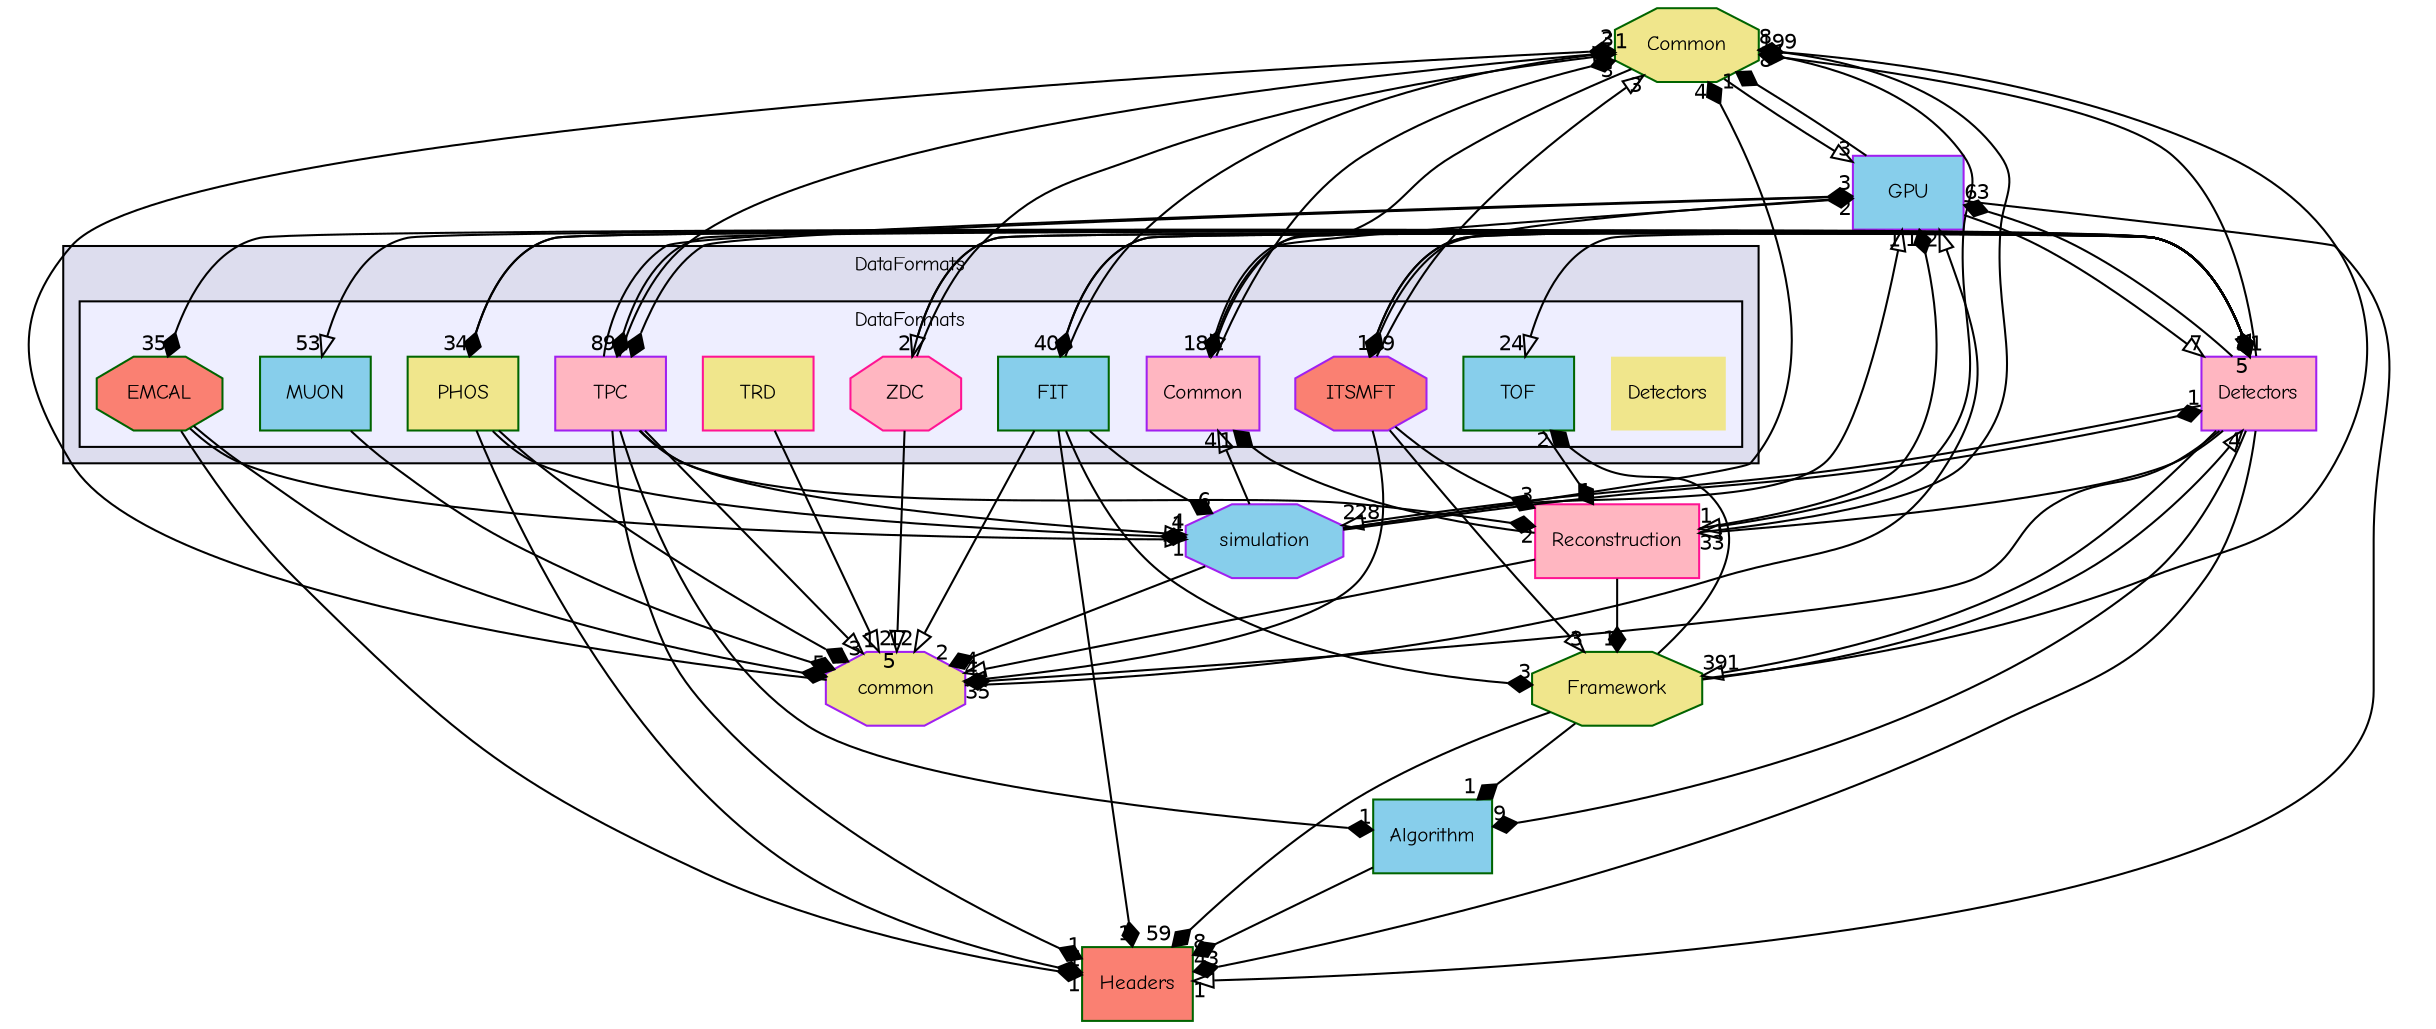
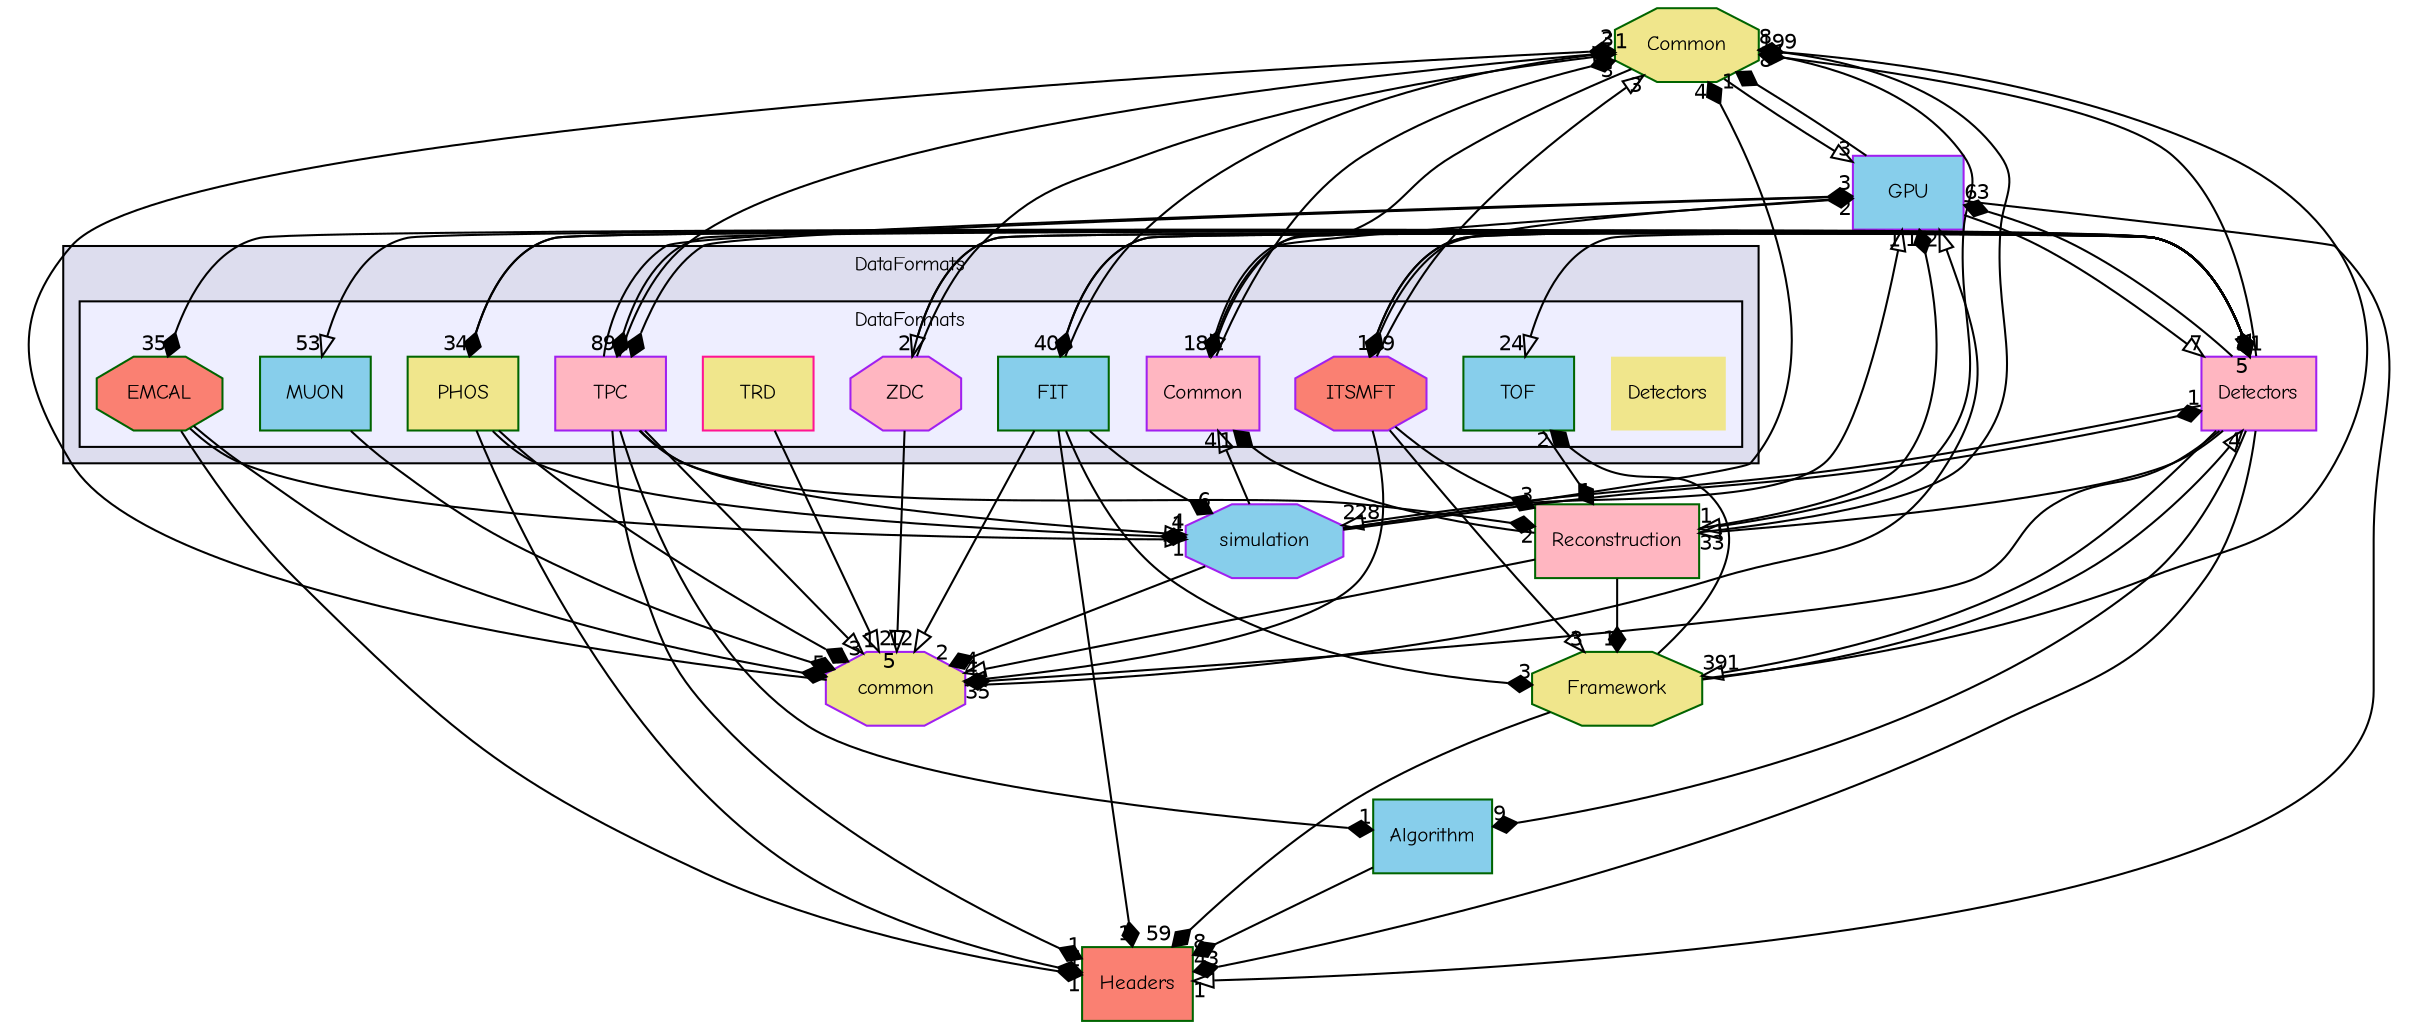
node "ZDC": color deeppink -> purple
node "Reconstruction": color deeppink -> darkgreen
edge "Framework" -> "Algorithm": removed
